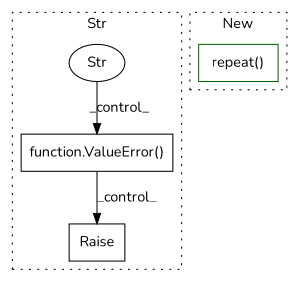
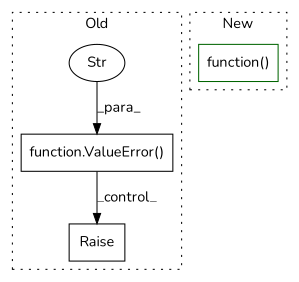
cluster "Str": label "Str" -> "Old"
node "repeat()": label "repeat()" -> "function()"
edge "Str" -> "function.ValueError()": label "_control_" -> "_para_"
